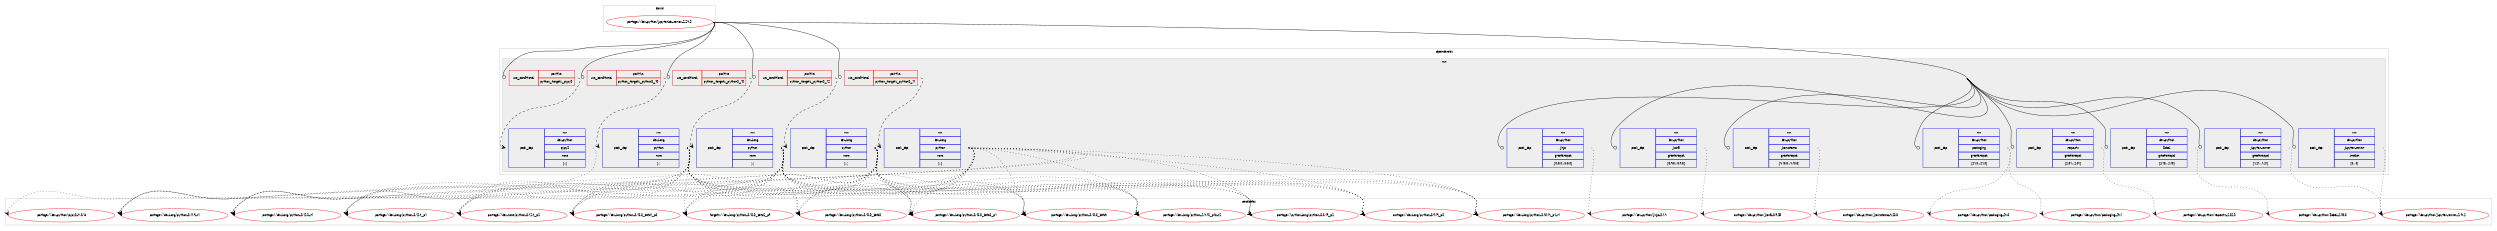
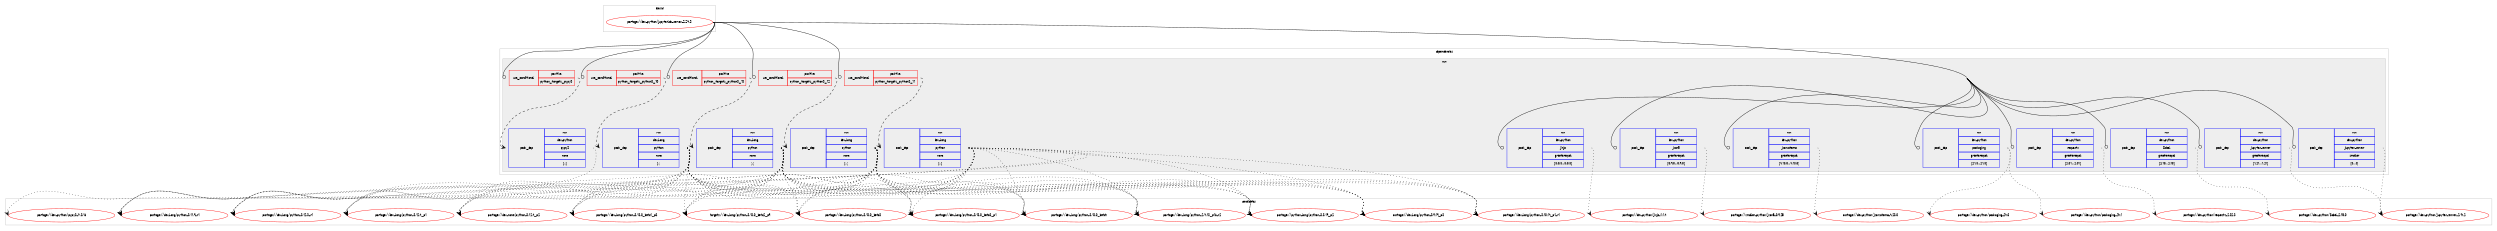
node "portage://dev-python/jinja-3.1.4": label "portage://dev-python/jinja-3.1.4" -> "portage://dev-python/jinja-1.1.4"
node "portage://dev-python/json5-0.9.25": label "portage://dev-python/json5-0.9.25" -> "portage://smaller-python/json5-0.9.25"
